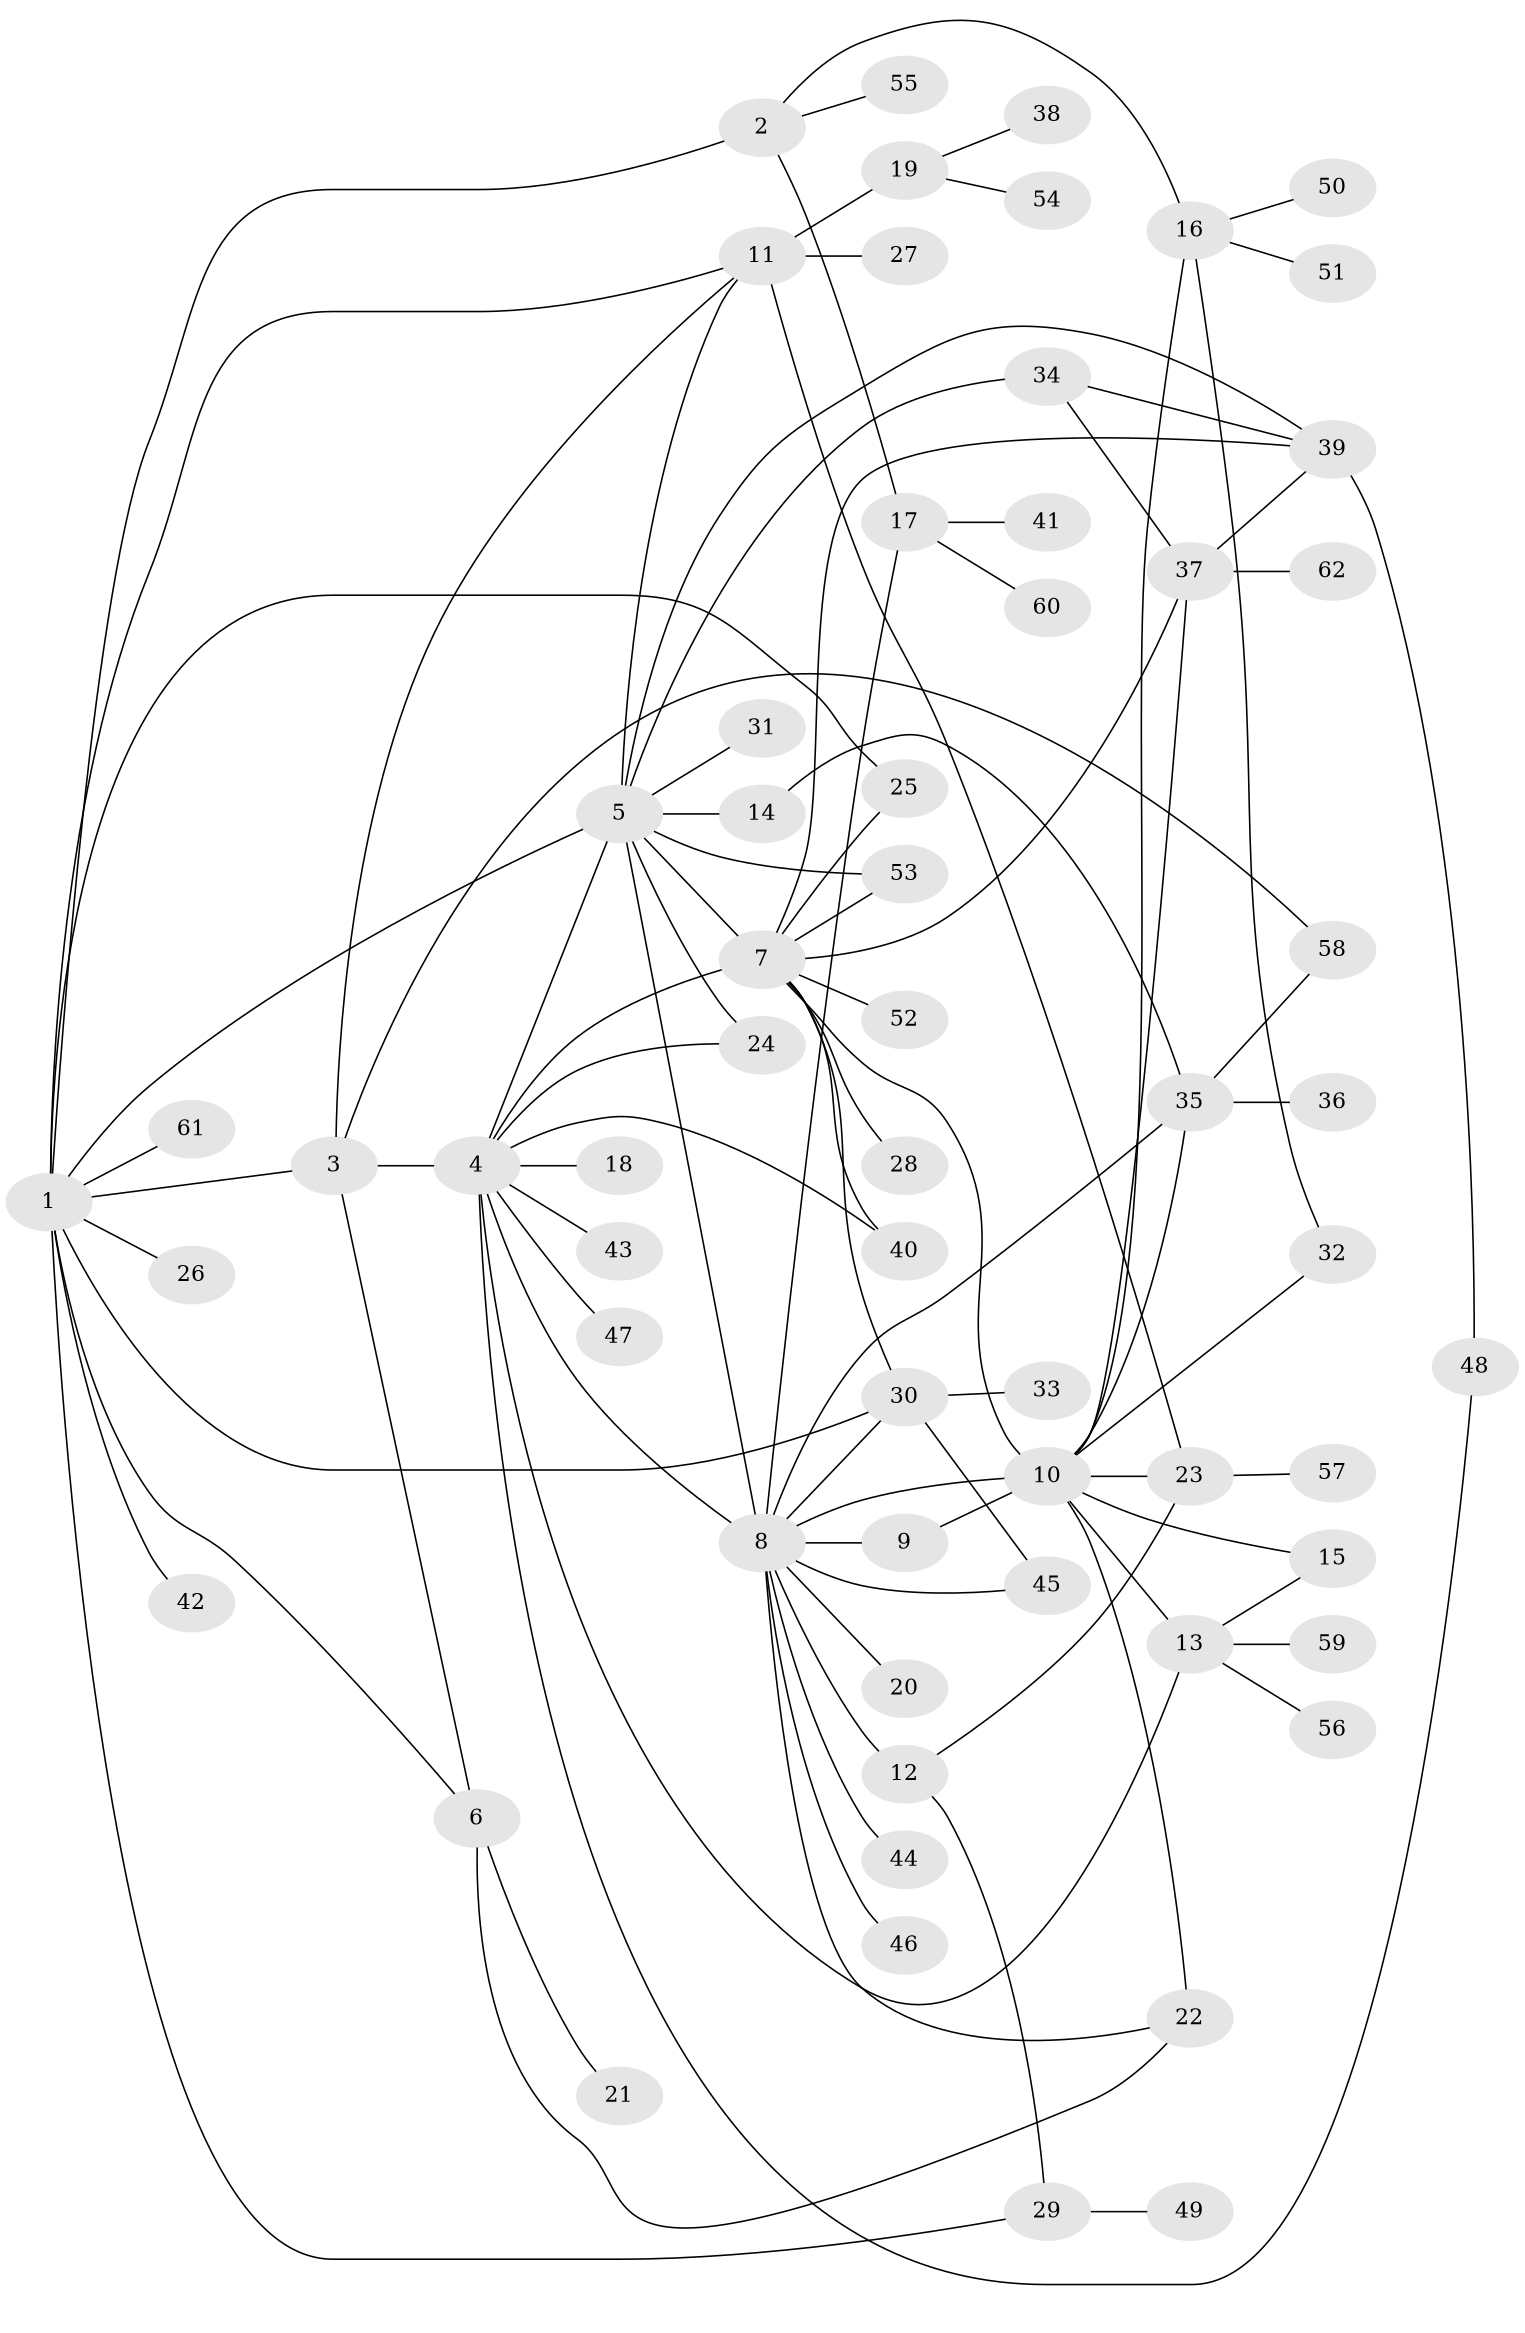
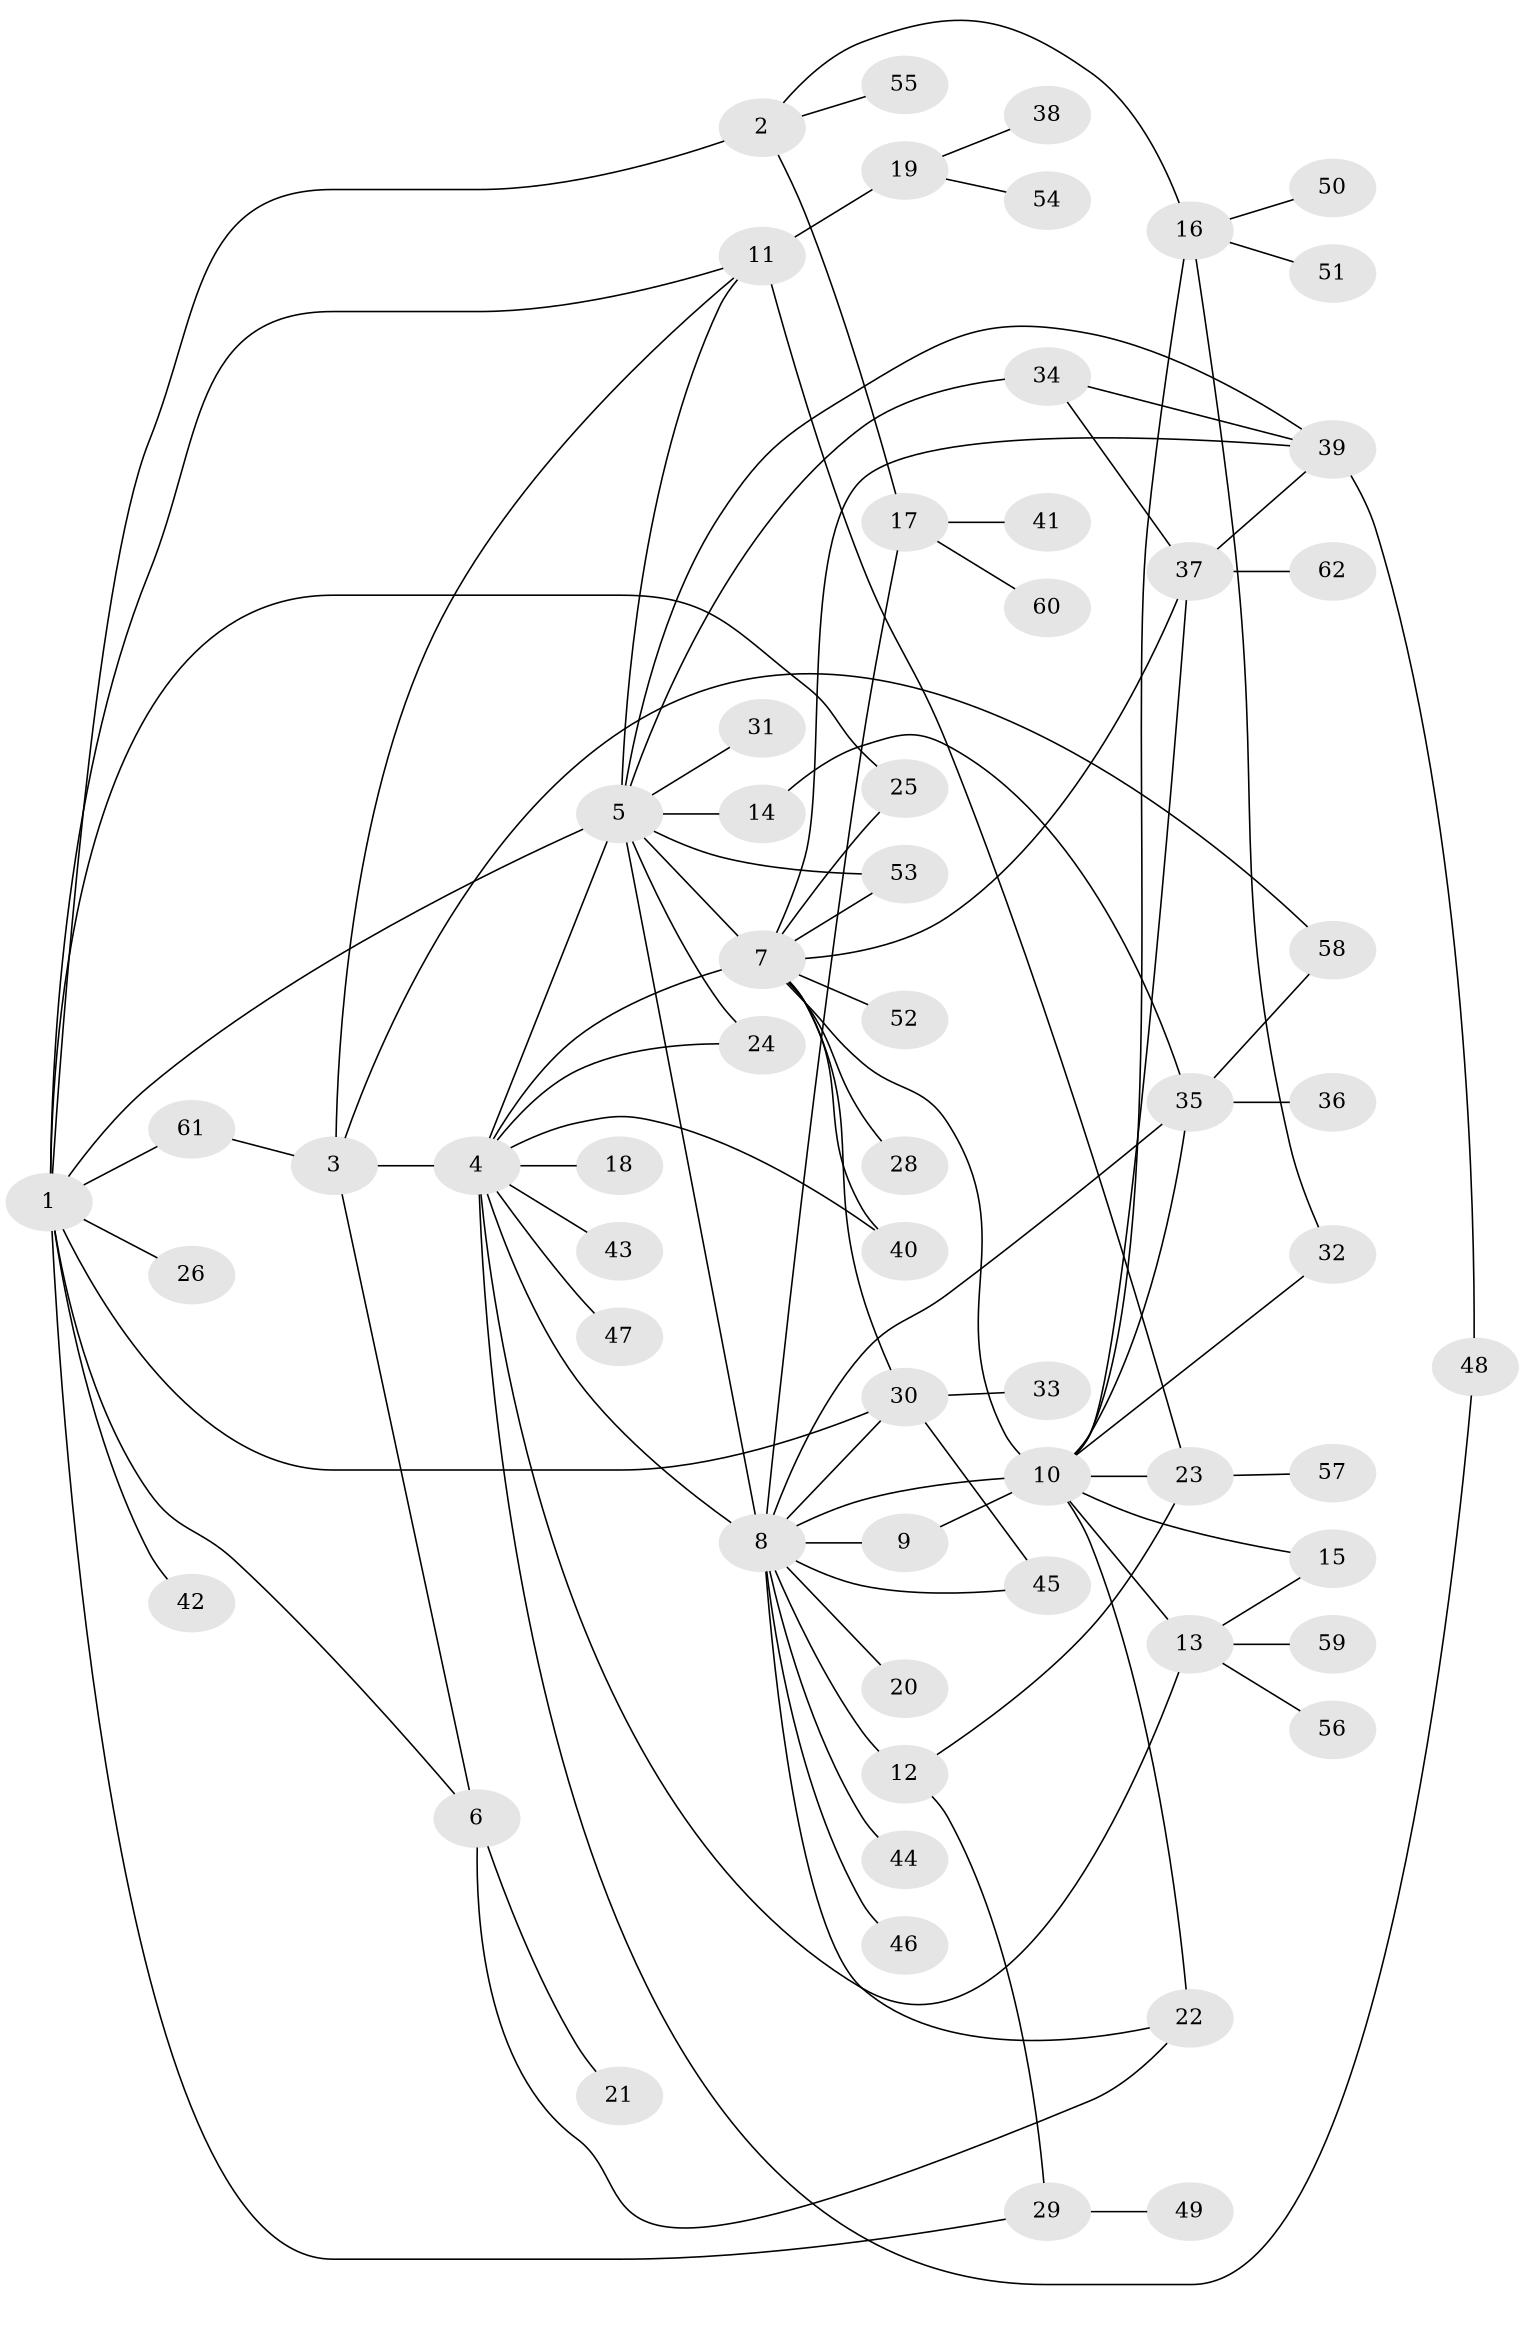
node "27": removed
edge "3" -- "1": now "3" -- "61"
